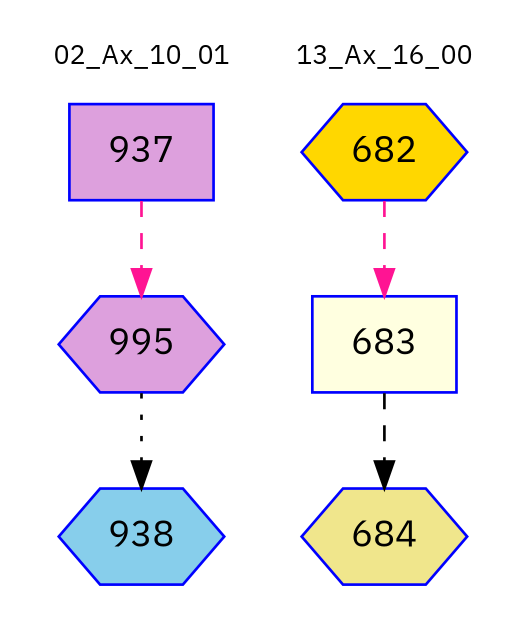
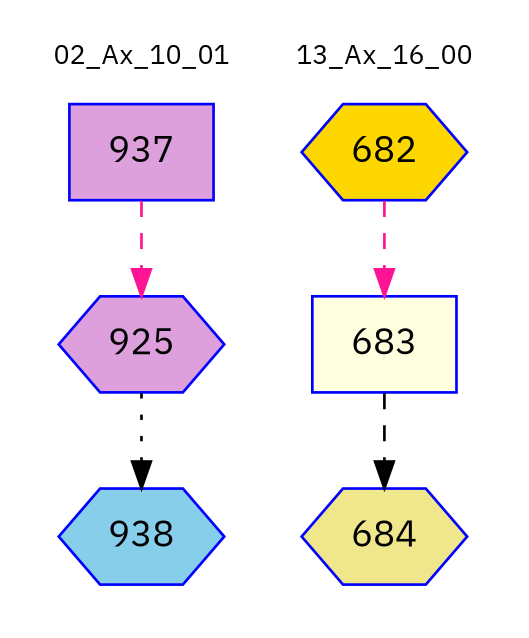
node "995": label "995" -> "925"
